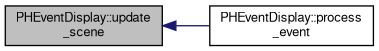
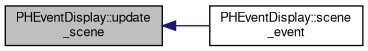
node "PHEventDisplay::process _event": label "PHEventDisplay::process _event" -> "PHEventDisplay::scene _event"
